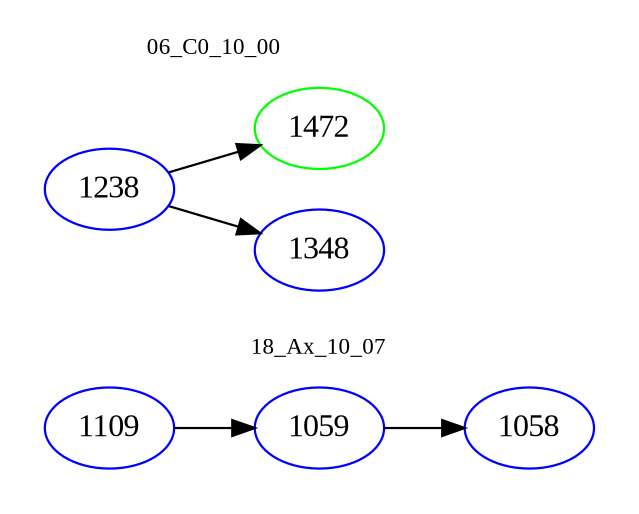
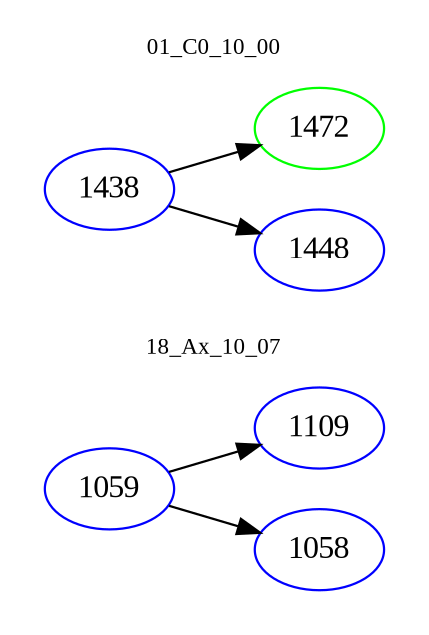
cluster "06_C0_10_00": label "06_C0_10_00" -> "01_C0_10_00"
node "1238": label "1238" -> "1438"
node "1348": label "1348" -> "1448"
edge "1109" -> "1059": reversed
